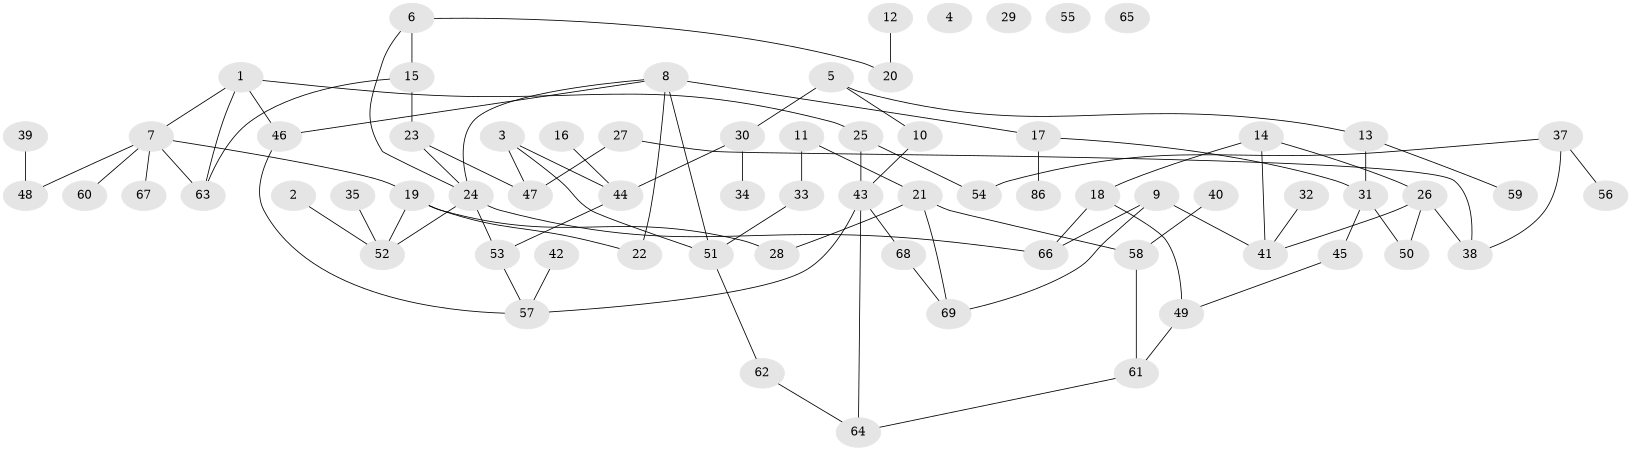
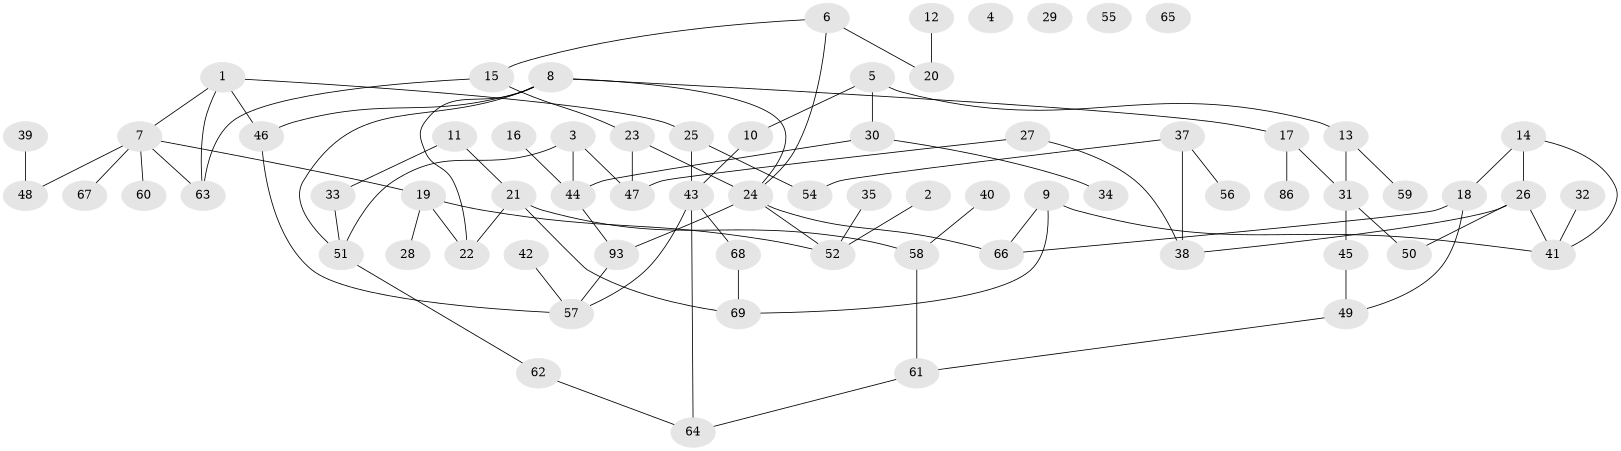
edge "21" -- "28": now "21" -- "22"
node "53": label "53" -> "93"
